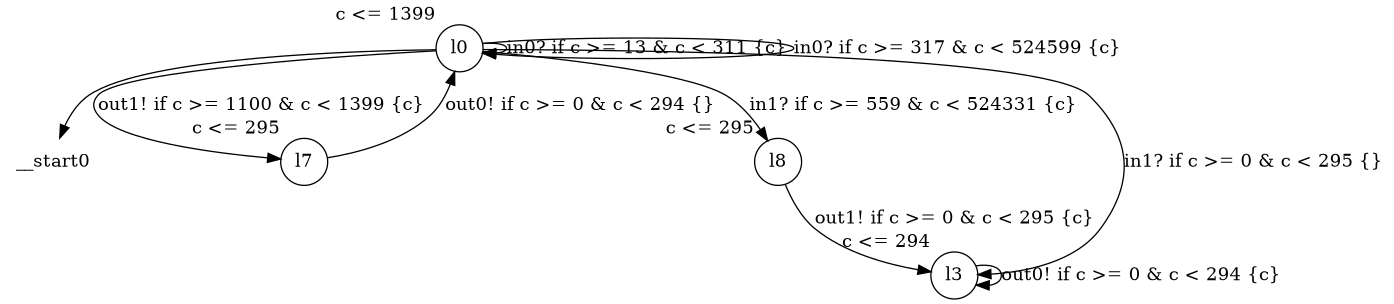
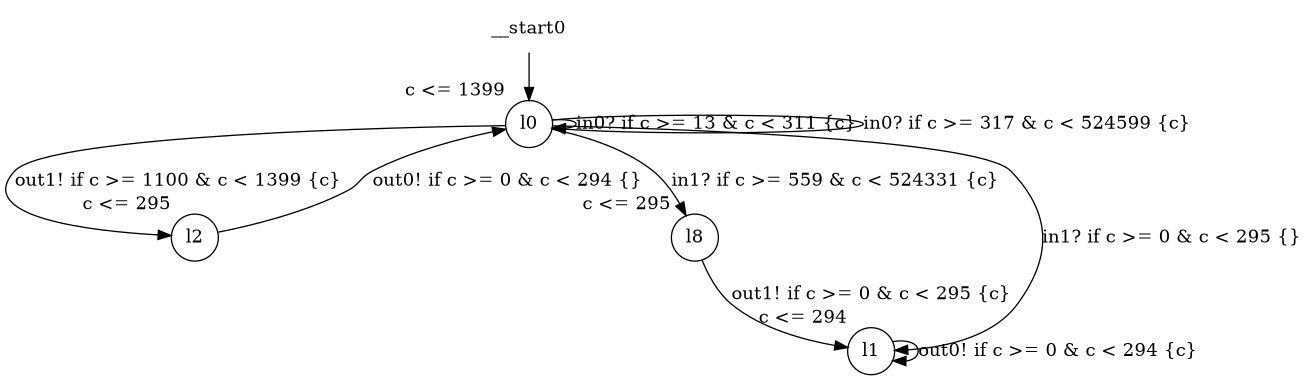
edge "l0 c <= 1399" -> "__start0": reversed
node "l7 c <= 295": label "l7 c <= 295" -> "l2 c <= 295"
node "l3 c <= 294": label "l3 c <= 294" -> "l1 c <= 294"
